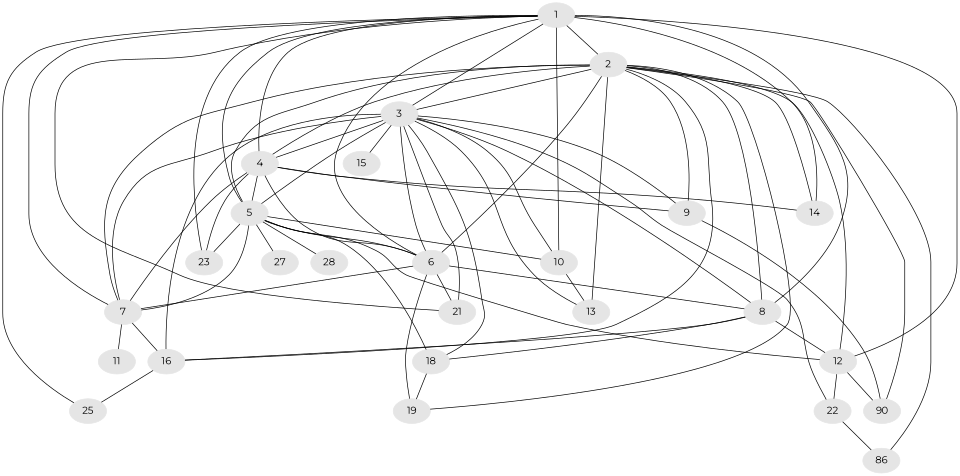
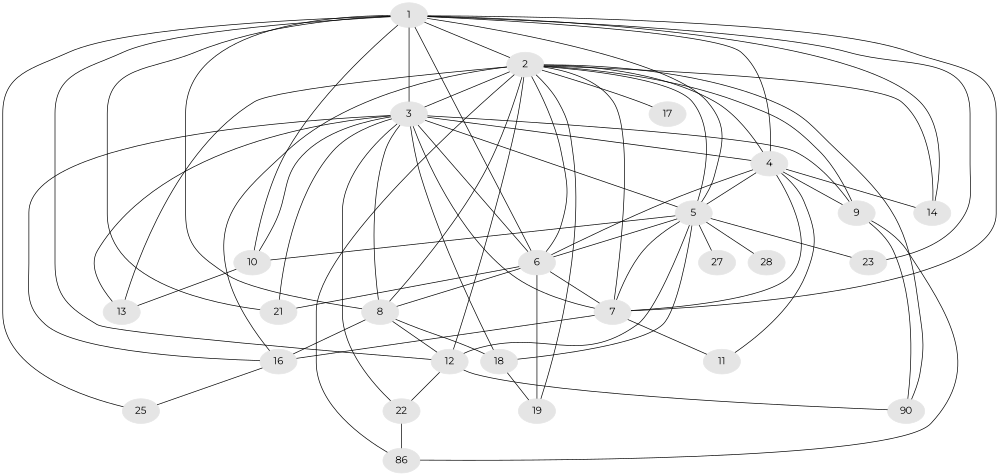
node "17": added
node "15": removed
edge "4" -- "23": now "4" -- "11"
edge "9" -- "86": added
